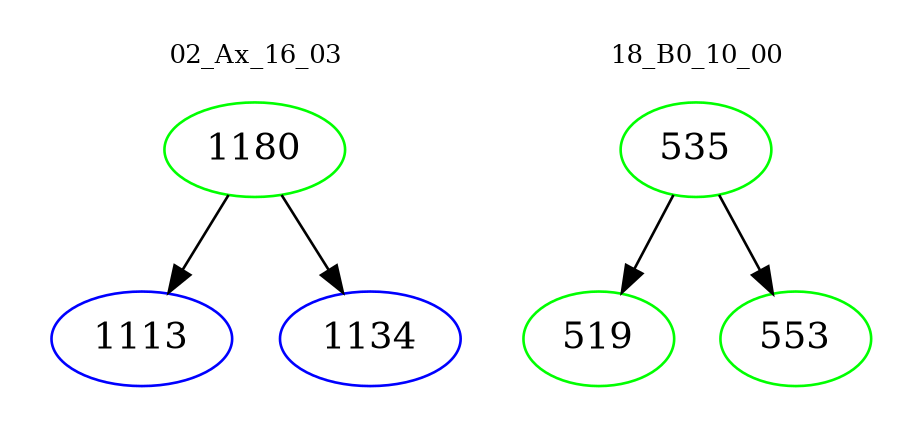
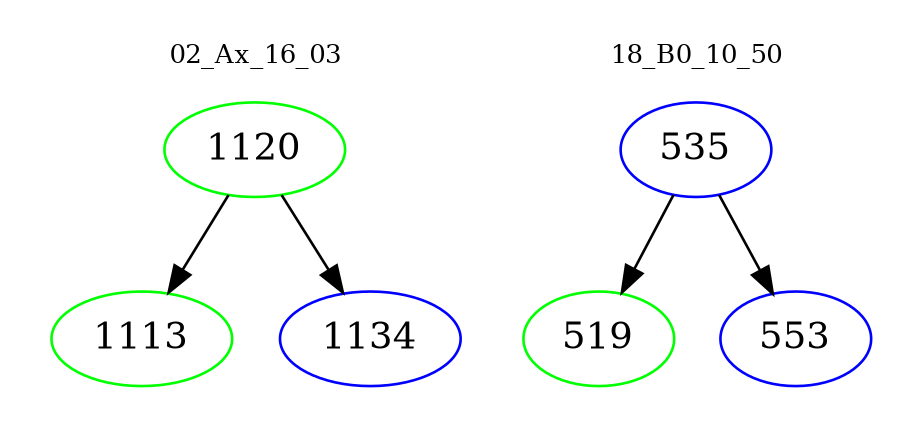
cluster "18_B0_10_00": label "18_B0_10_00" -> "18_B0_10_50"
node "1180": label "1180" -> "1120"
node "535": color green -> blue
node "1113": color blue -> green
node "553": color green -> blue
